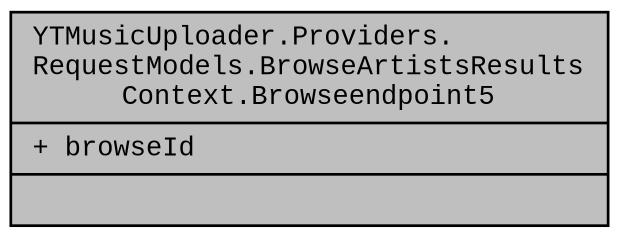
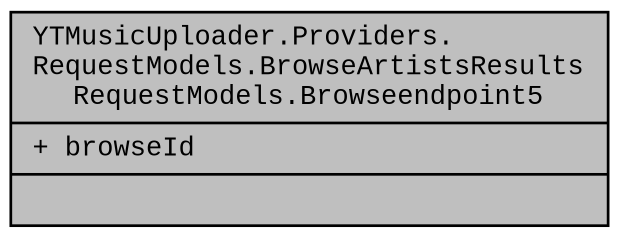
node "YTMusicUploader.Providers.": text "Context.Browseendpoint5" -> "RequestModels.Browseendpoint5"
